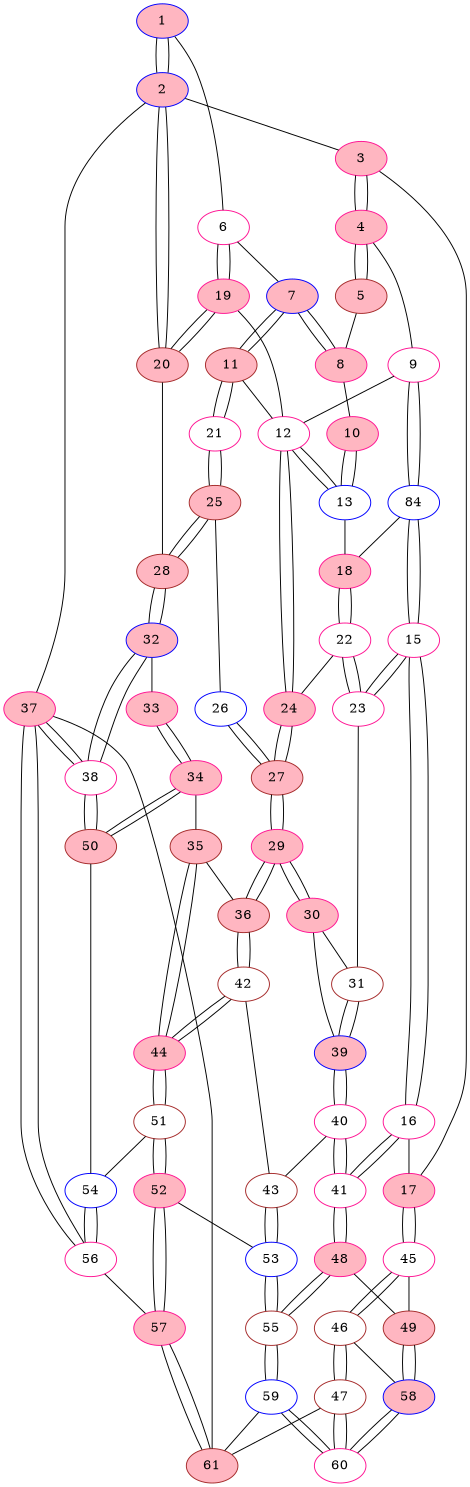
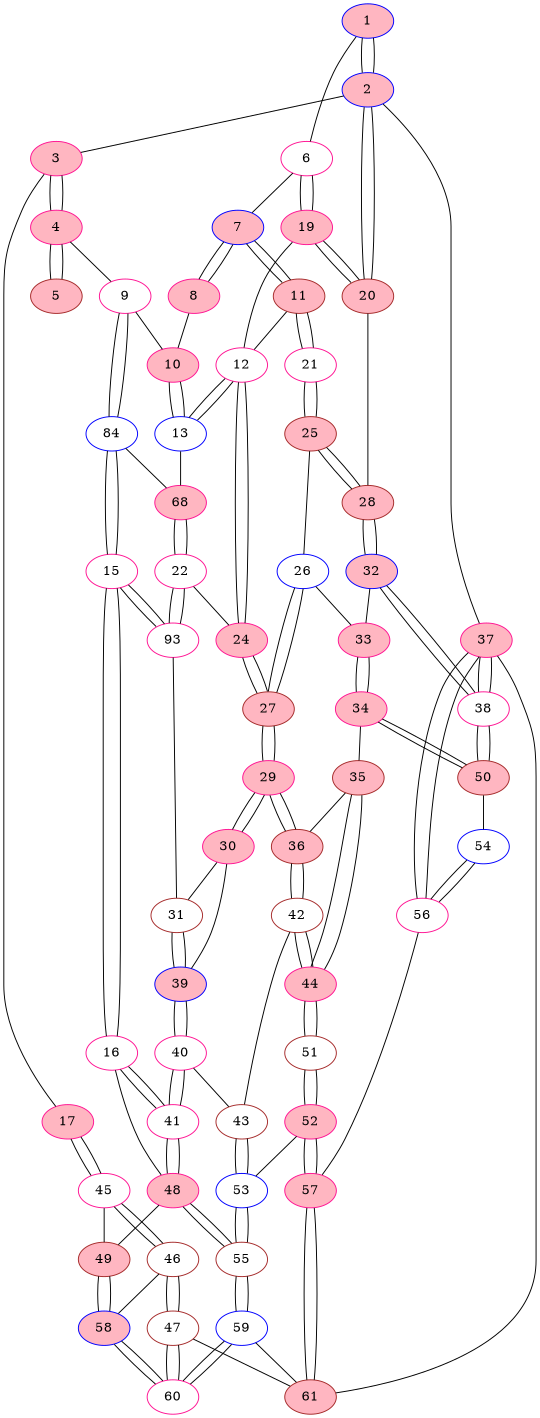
edge "5" -- "8": removed
edge "9" -- "12": now "9" -- "10"
node "18": label "18" -> "68"
edge "26" -- "33": added
node "23": label "23" -> "93"
edge "51" -- "54": removed
edge "16" -- "17": now "16" -- "48"
